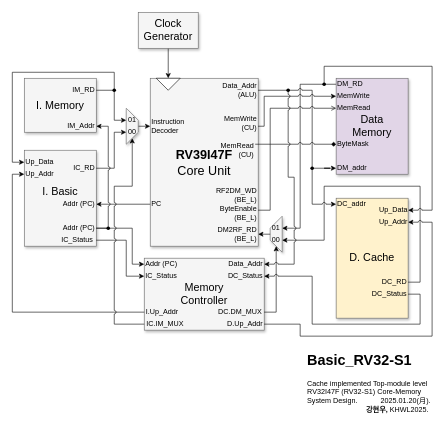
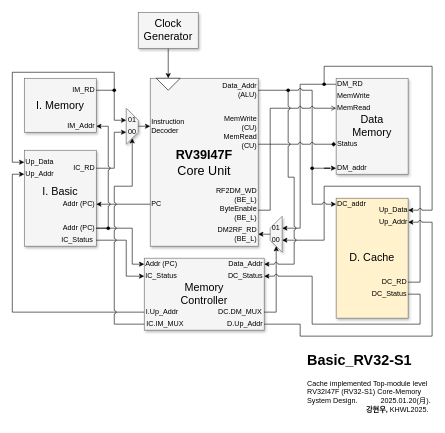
edge "MemWrite (CU)" -> "MemWrite": removed
node "Data Memory": fillcolor #e1d5e7 -> #f5f5f5
node "ByteMask": label "ByteMask" -> "Status"
node "MemRead (CU)": moved (237, 150) -> (240, 141)
